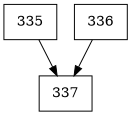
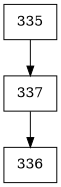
edge "336" -> "337": reversed
